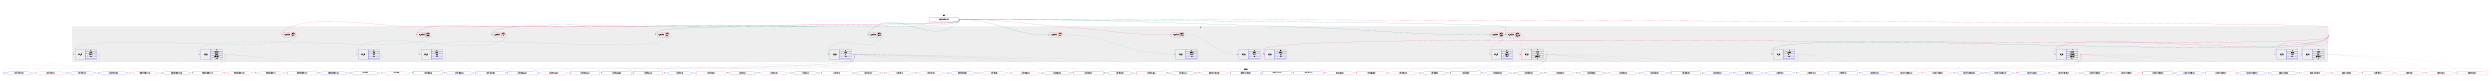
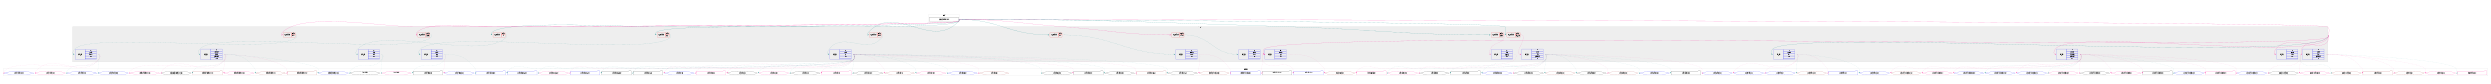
node "net-firewall/iptables-1.4.21-r5": label "net-firewall/iptables-1.4.21-r5" -> "net-pkgconfig/iptables-1.4.21-r5"
node "dialup-libs/db-6.0.35-r1": label "dialup-libs/db-6.0.35-r1" -> "sys-libs/db-6.0.35-r1"
node "sys-libs/db-5.3.28-r3": removed
node "sys-kernel/linux-arch-4.13": label "sys-kernel/linux-arch-4.13" -> "sys-kernel/linux-headers-4.13"
node "sys-kernel/linux-berkdb-3.18": label "sys-kernel/linux-berkdb-3.18" -> "sys-kernel/linux-headers-3.18"
node "sys-devel/flex-3.2.4": label "sys-devel/flex-3.2.4" -> "sys-devel/bison-3.2.4"
